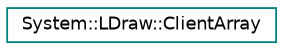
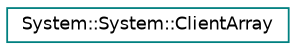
node "System::LDraw::ClientArray": label "System::LDraw::ClientArray" -> "System::System::ClientArray"
